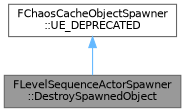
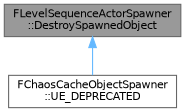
edge "FLevelSequenceActorSpawner ::DestroySpawnedObject" -> "FChaosCacheObjectSpawner ::UE_DEPRECATED": reversed
